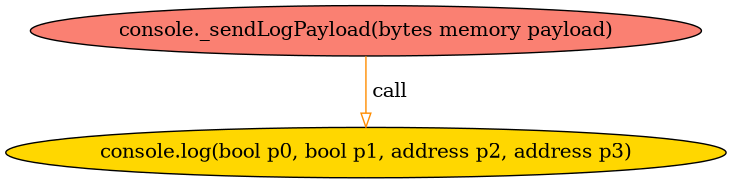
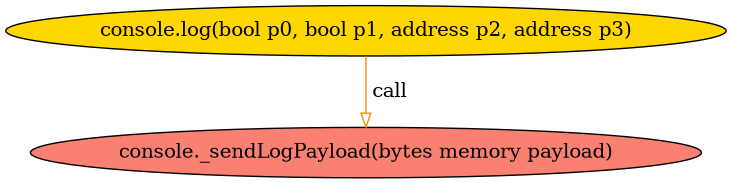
edge "console._sendLogPayload(bytes memory payload)" -> "console.log(bool p0, bool p1, address p2, address p3)": reversed
